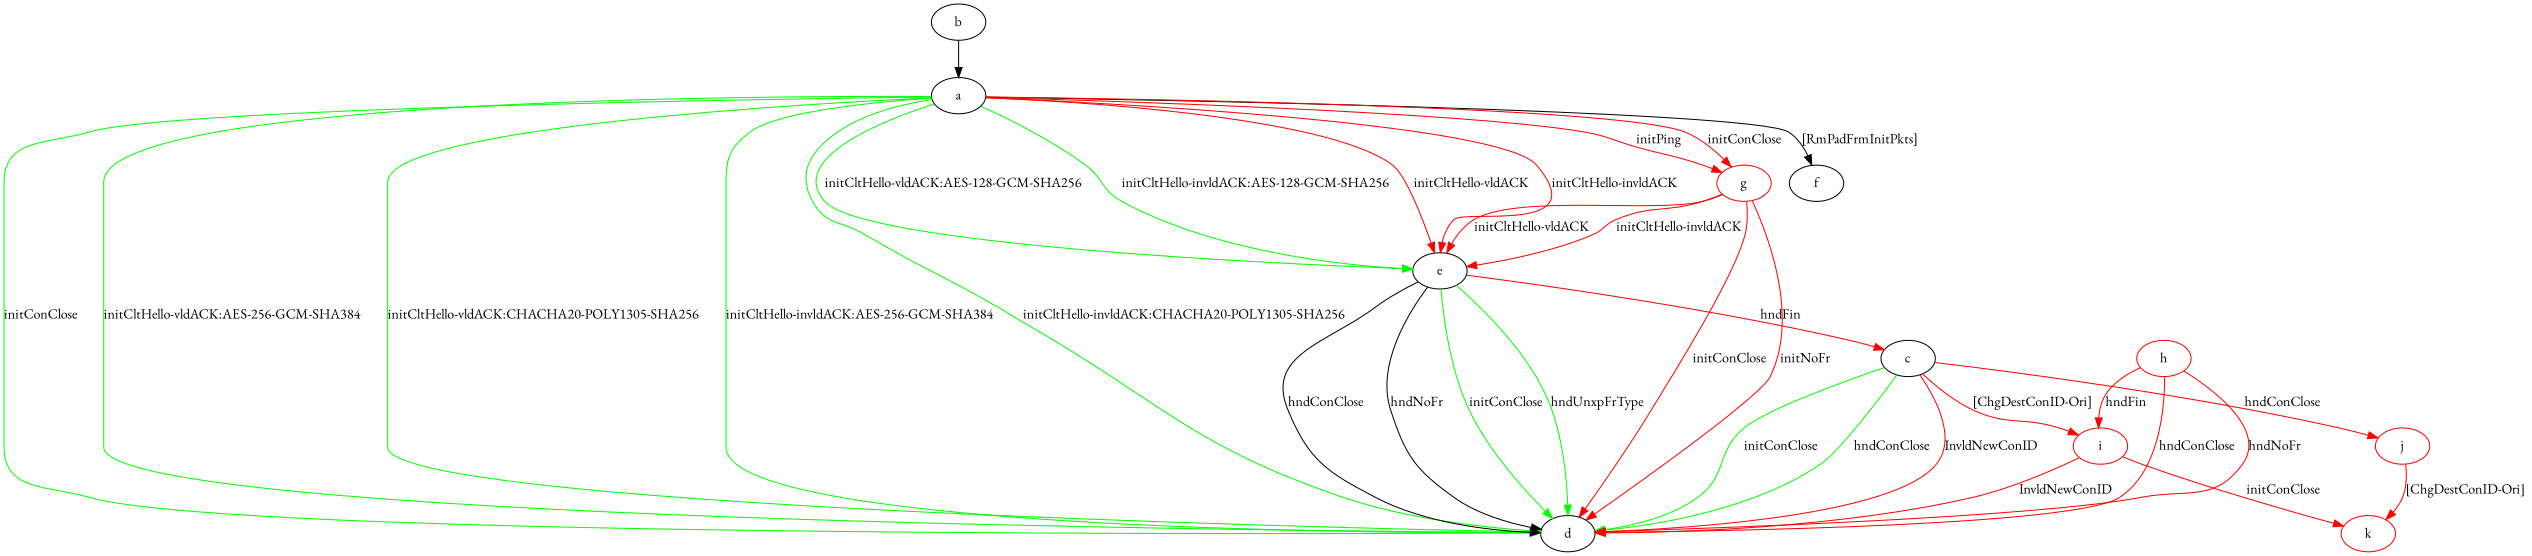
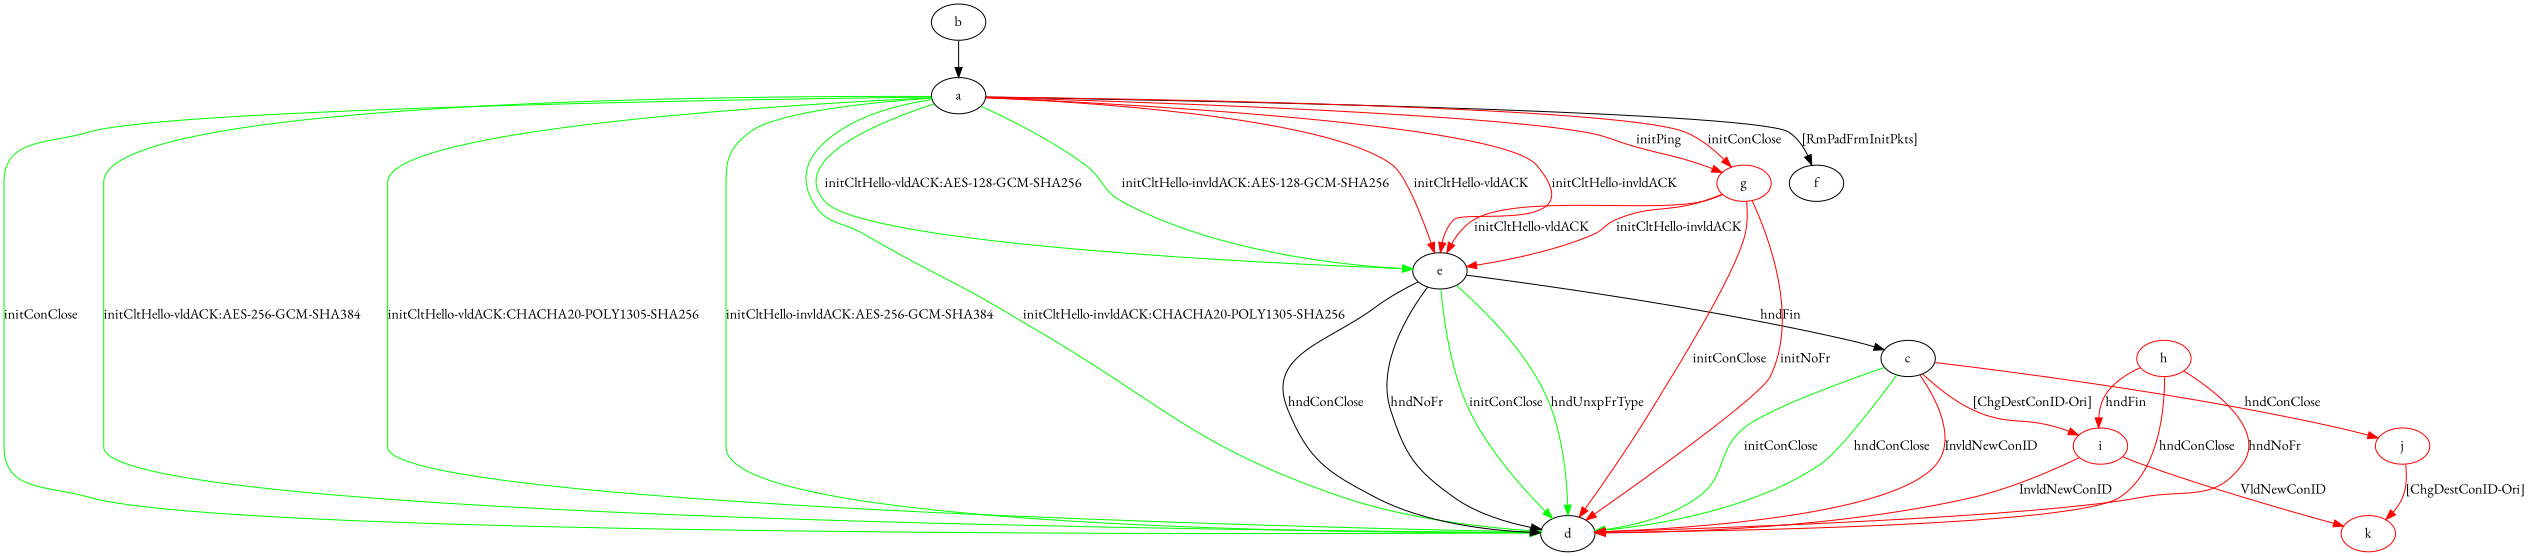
edge "e" -> "c": color red -> black
edge "i" -> "k": label "initConClose " -> "VldNewConID "
